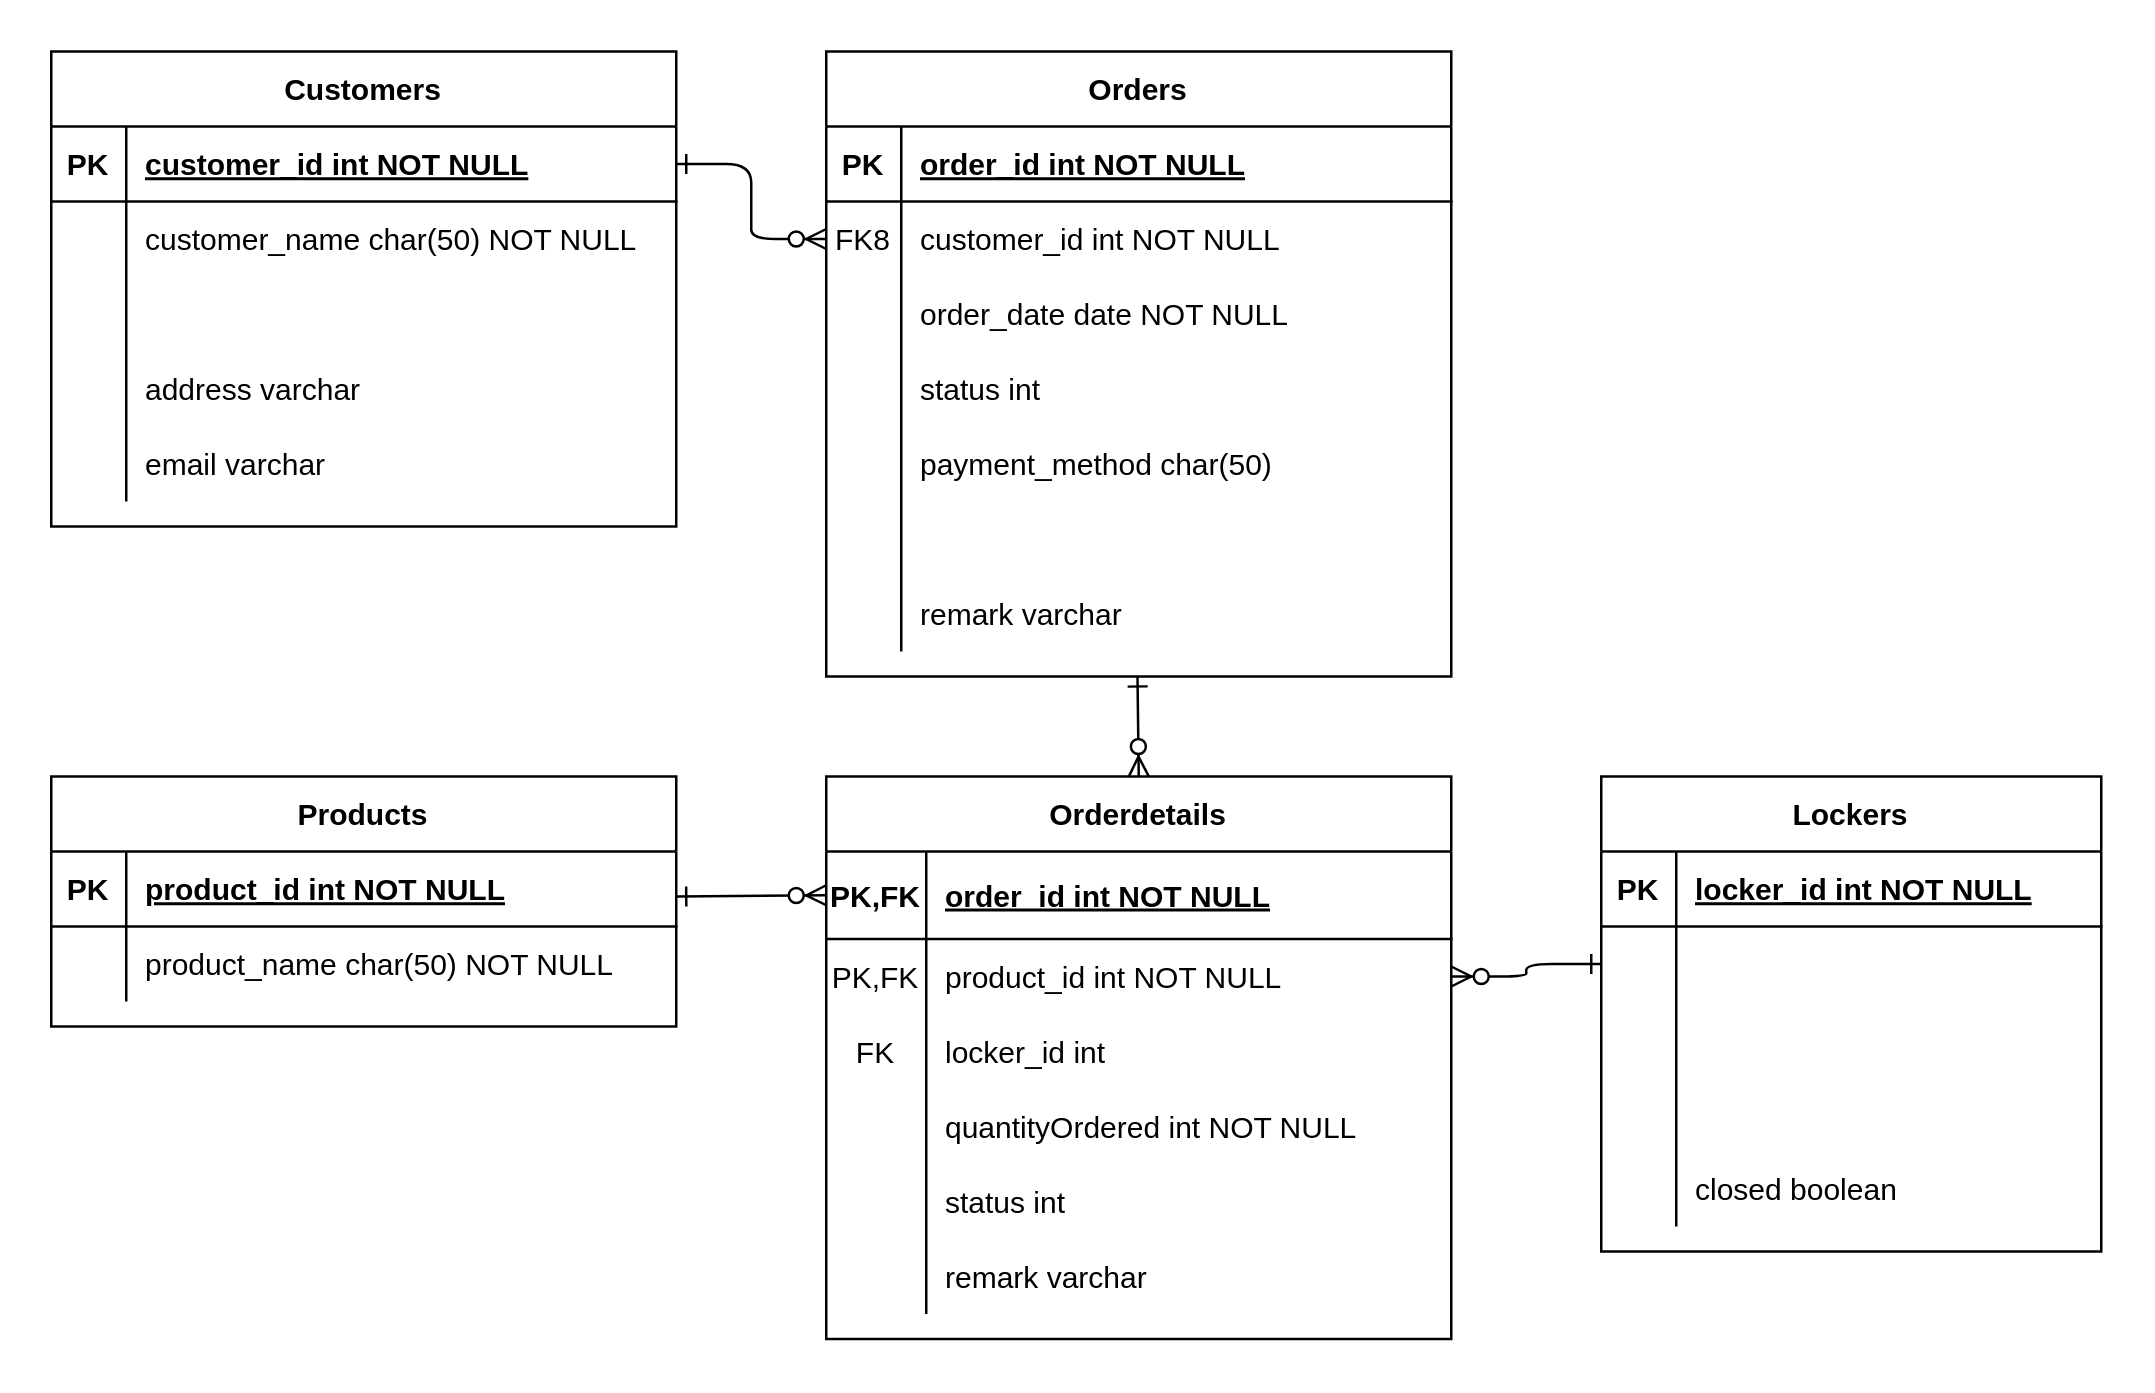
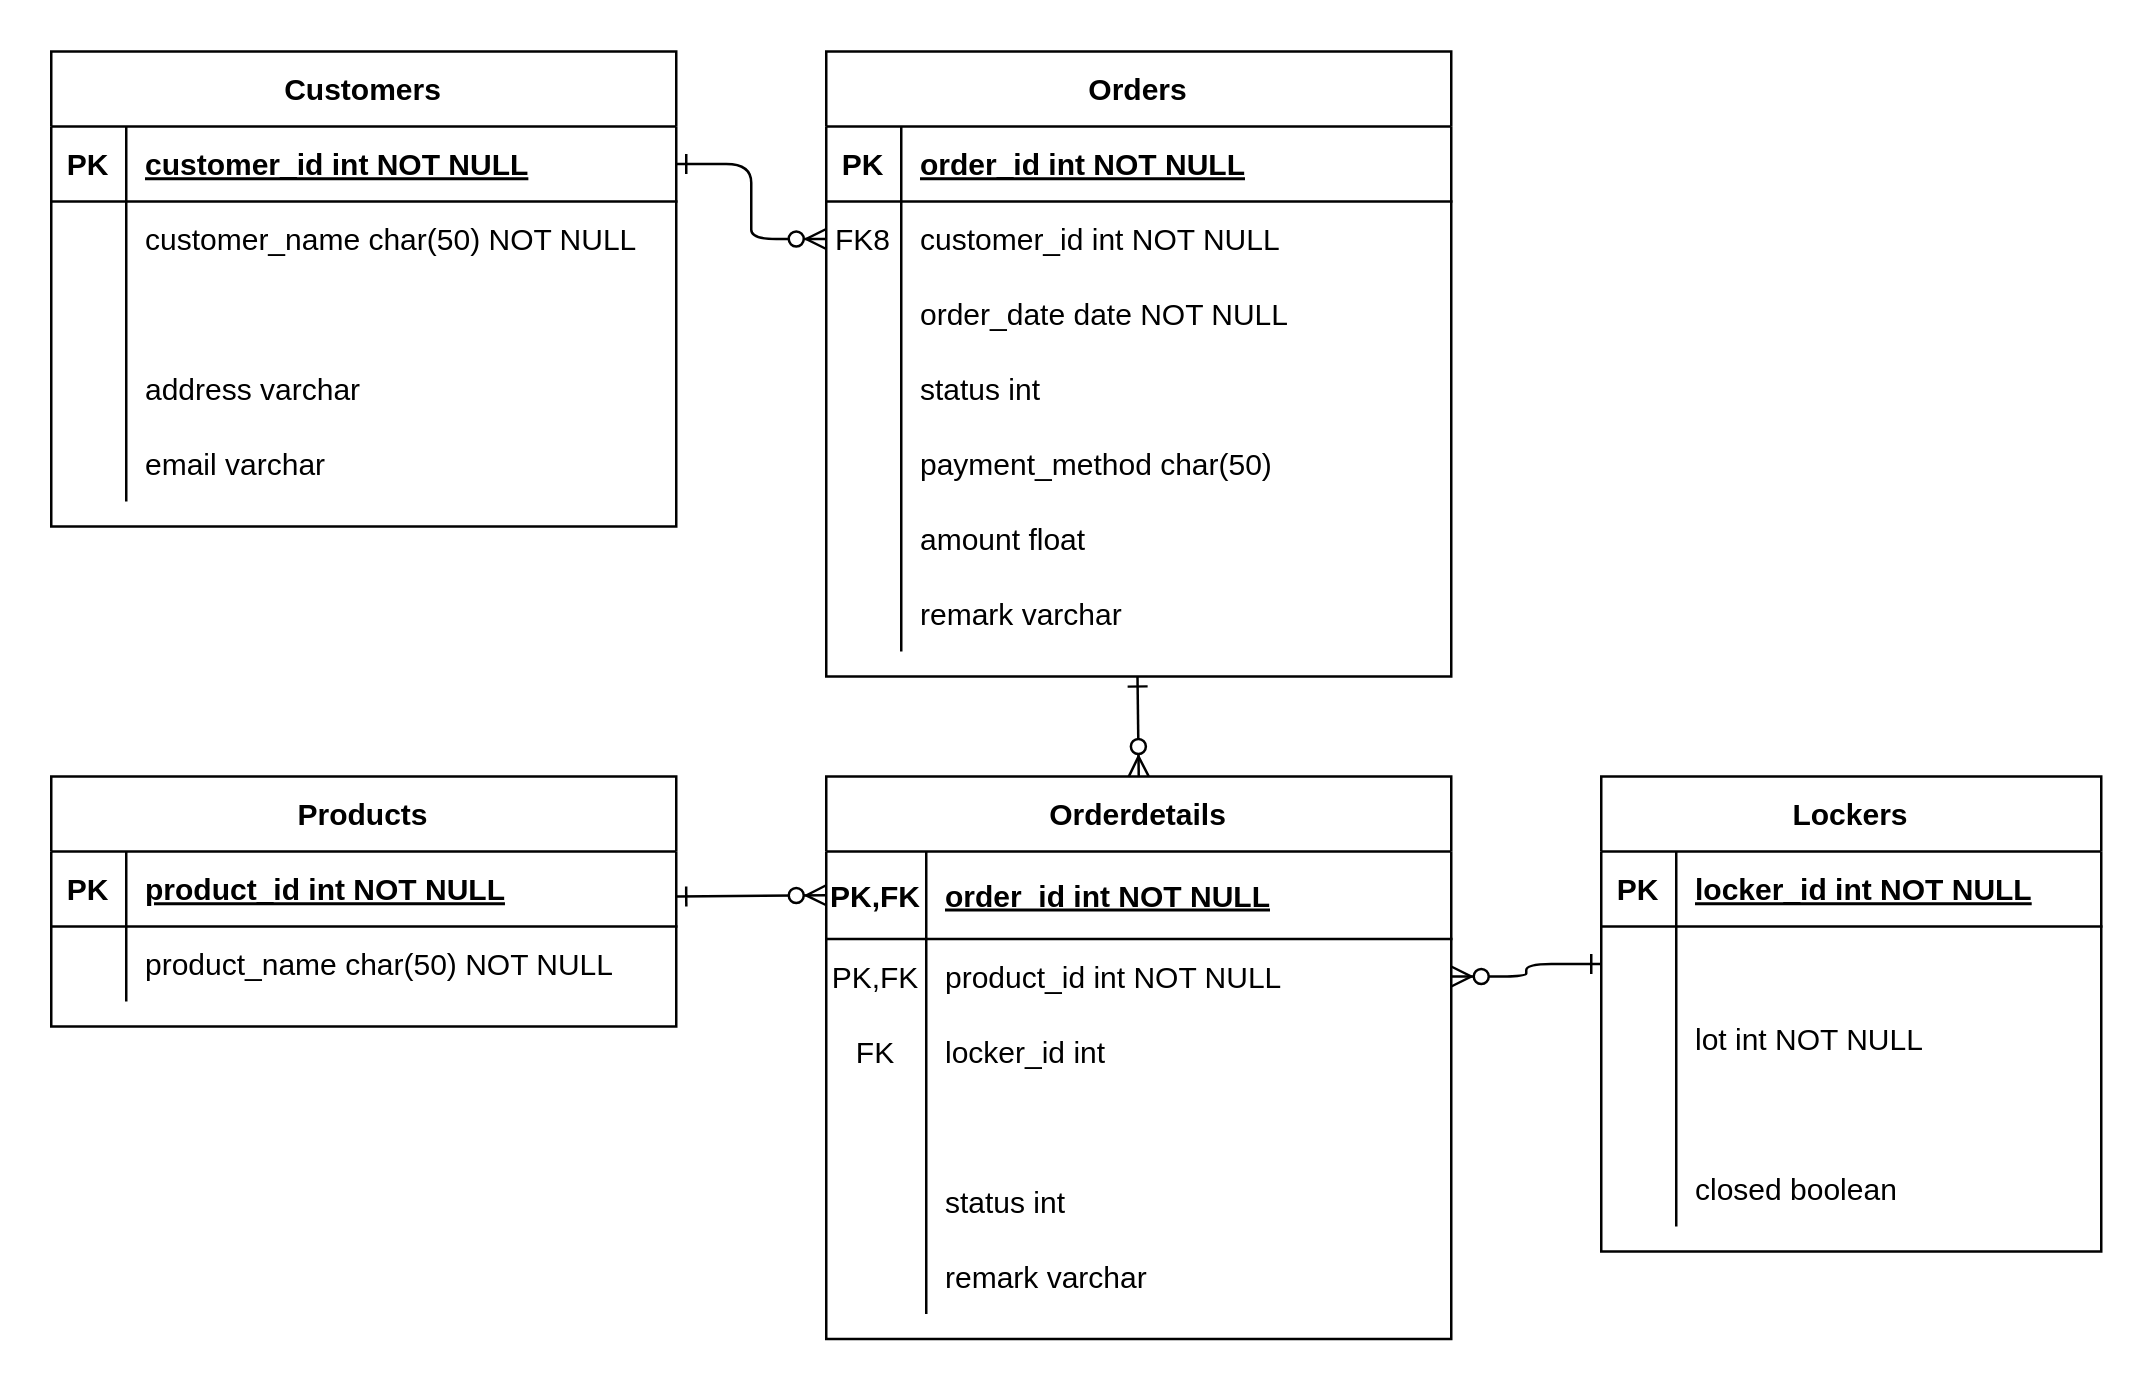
node "amount float": added
node "lot int NOT NULL": added
node "quantityOrdered int NOT NULL": removed
